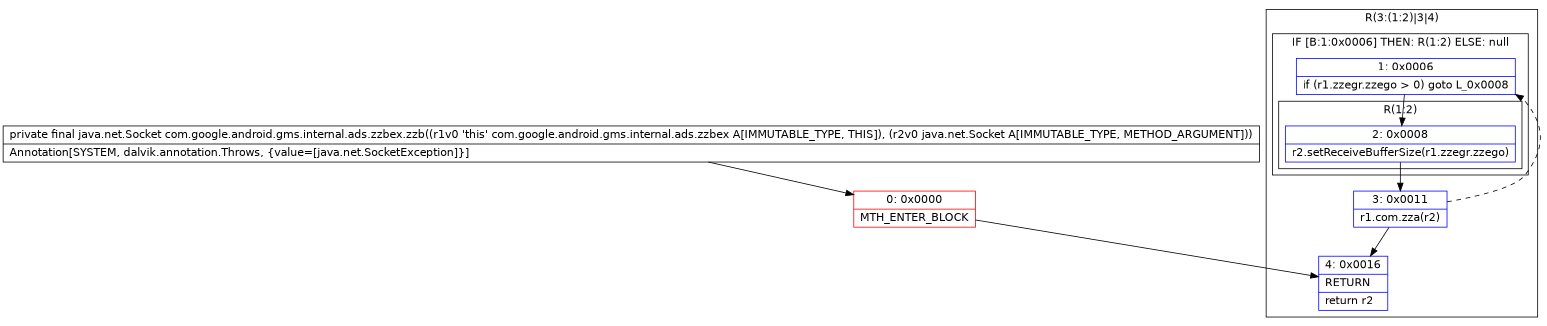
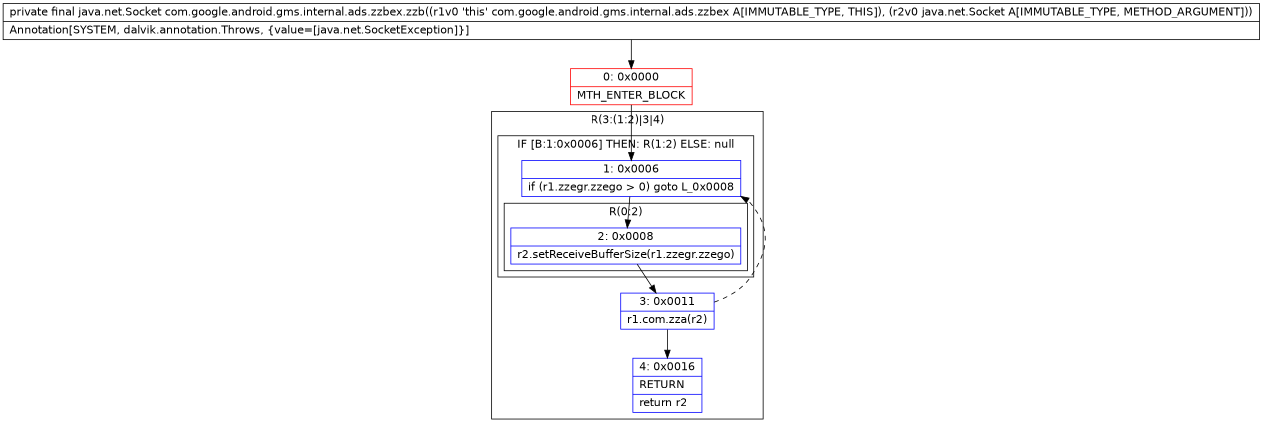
cluster "R(1:2)": label "R(1:2)" -> "R(0:2)"
edge "0: 0x0000" -> "4: 0x0016": now "0: 0x0000" -> "1: 0x0006"
